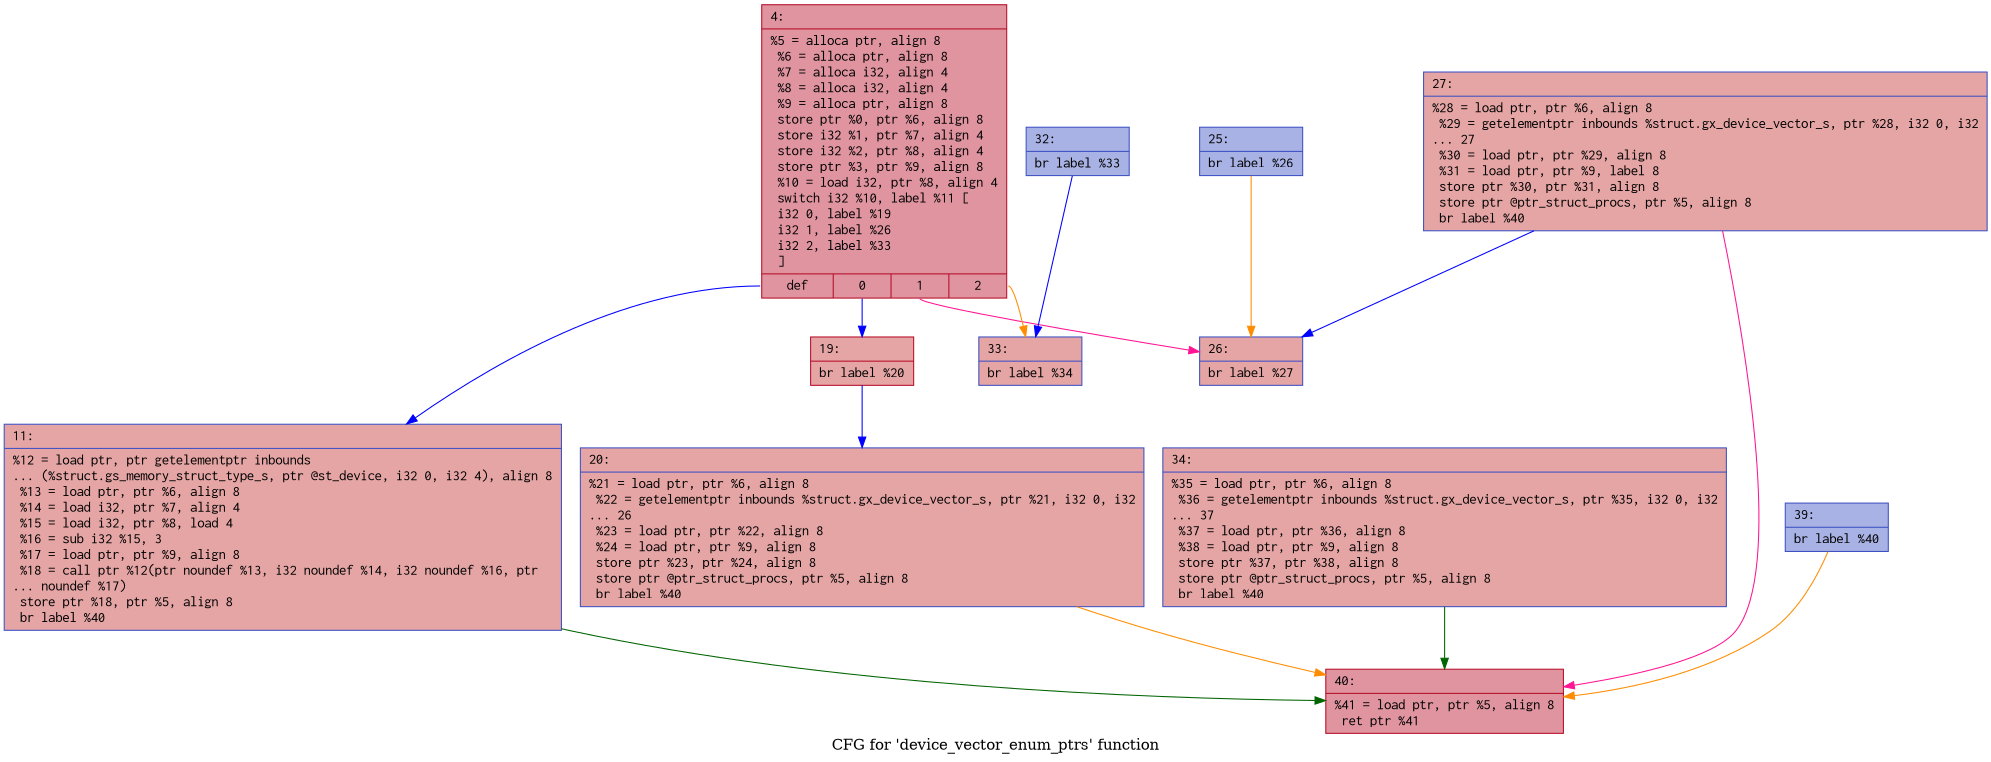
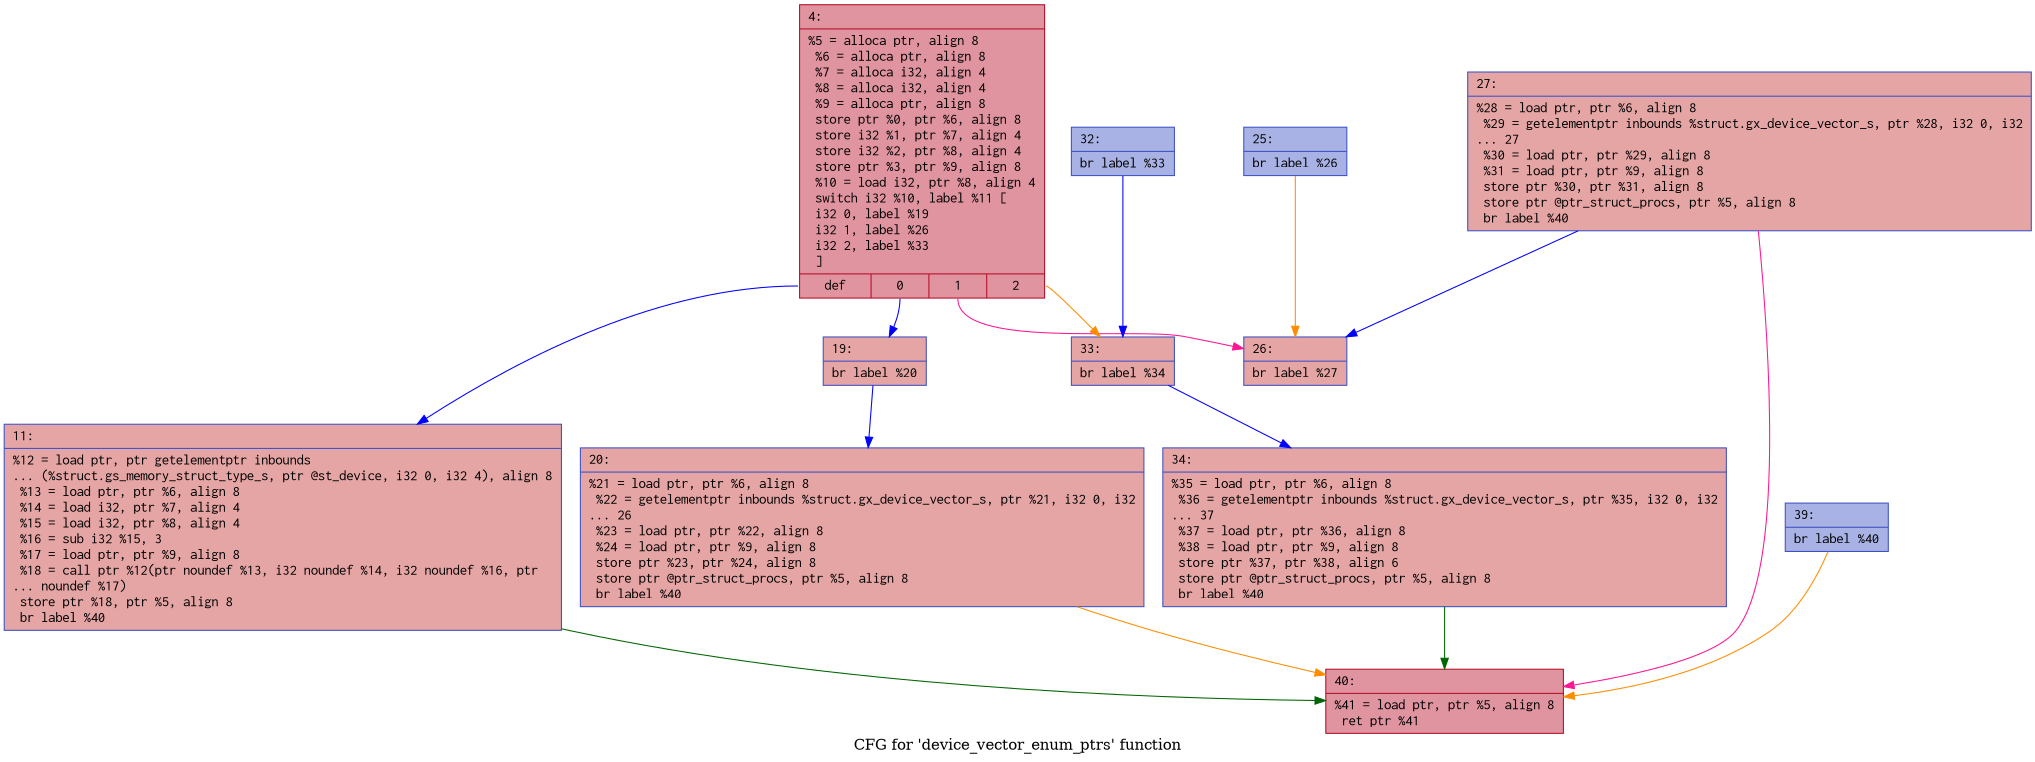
node "27:": text "%31 = load ptr, ptr %9, label 8" -> "%31 = load ptr, ptr %9, align 8"
node "19:": color #b70d28ff -> #3d50c3ff
edge "33:" -> "34:": added
node "11:": text "%15 = load i32, ptr %8, load 4" -> "%15 = load i32, ptr %8, align 4"
node "34:": text "store ptr %37, ptr %38, align 8" -> "store ptr %37, ptr %38, align 6"
